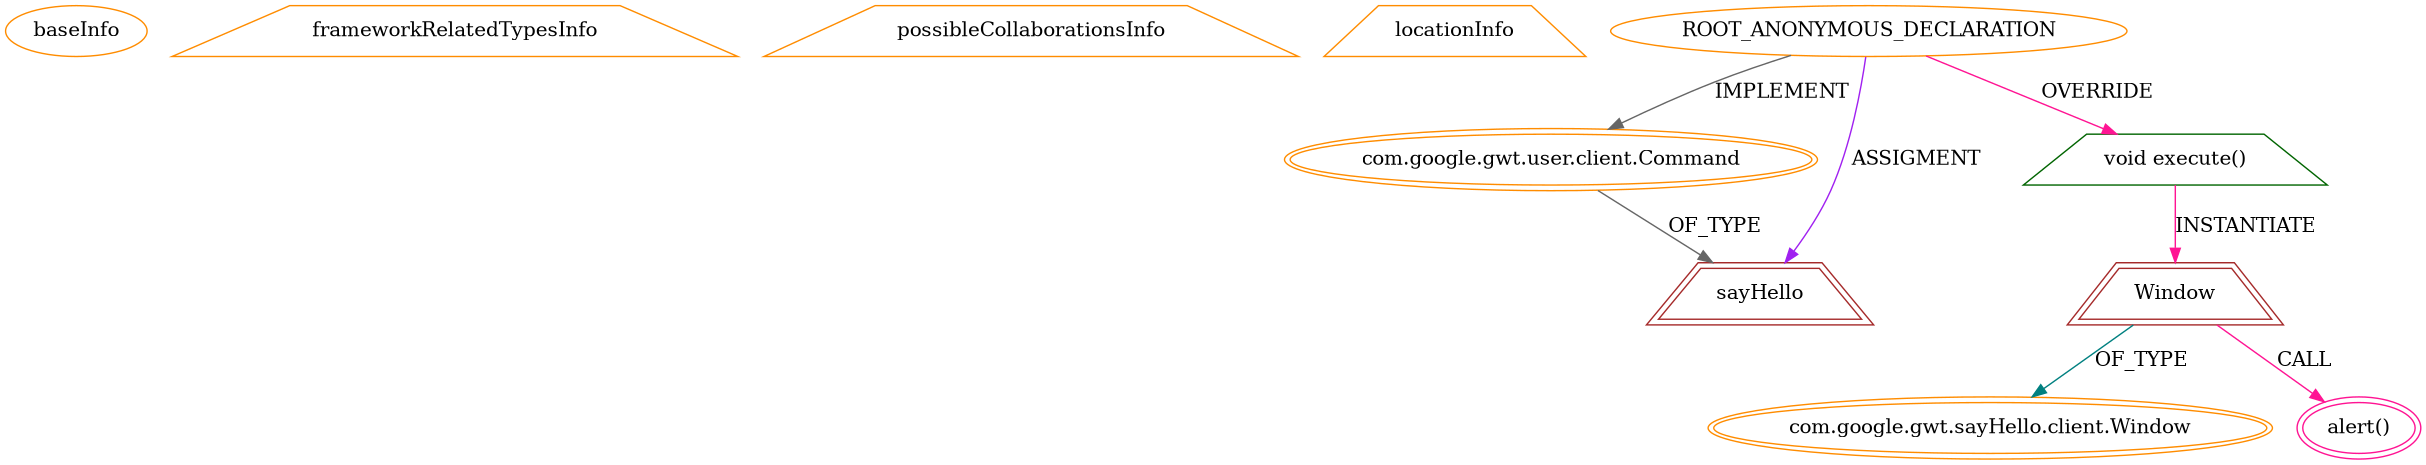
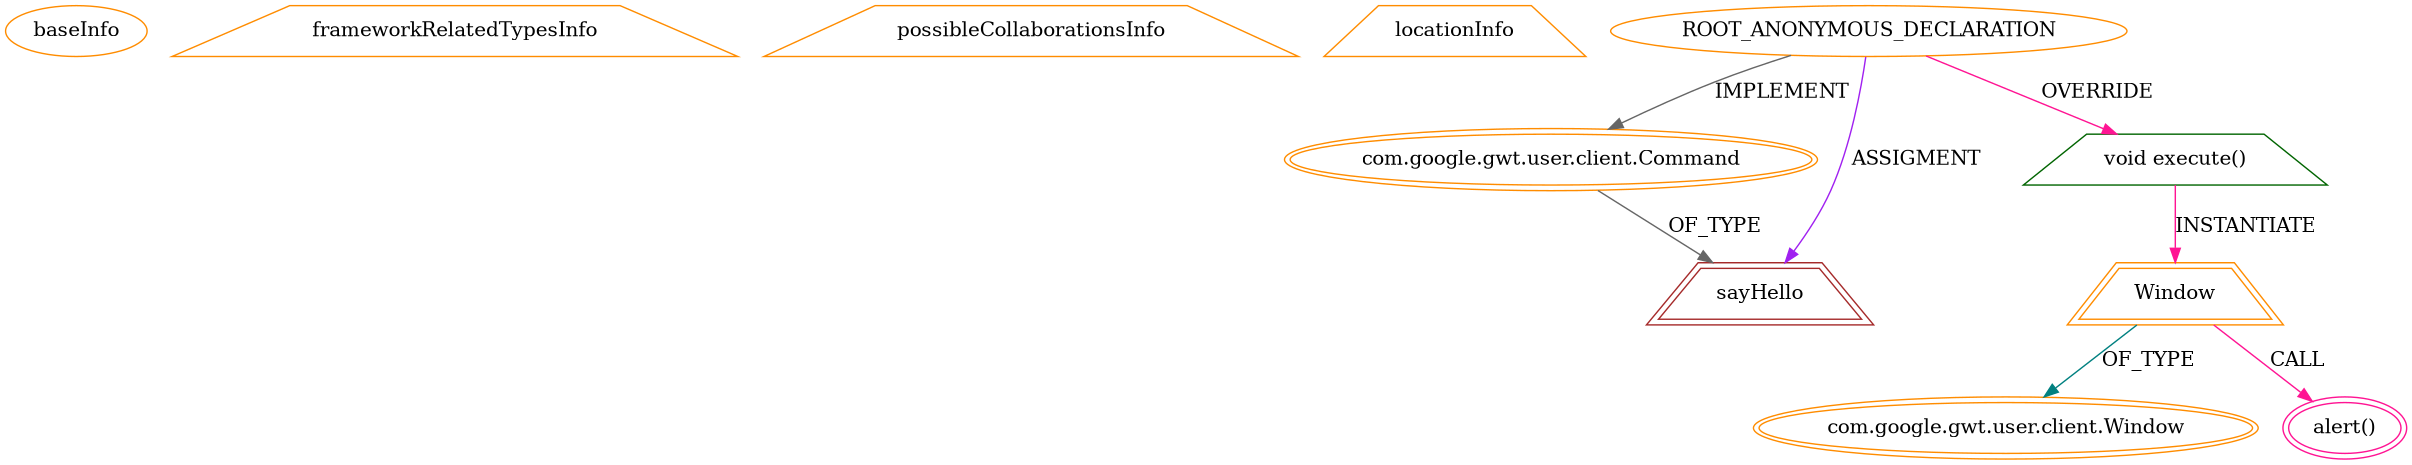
node "Window": color brown -> darkorange
node "com.google.gwt.sayHello.client.Window": label "com.google.gwt.sayHello.client.Window" -> "com.google.gwt.user.client.Window"
